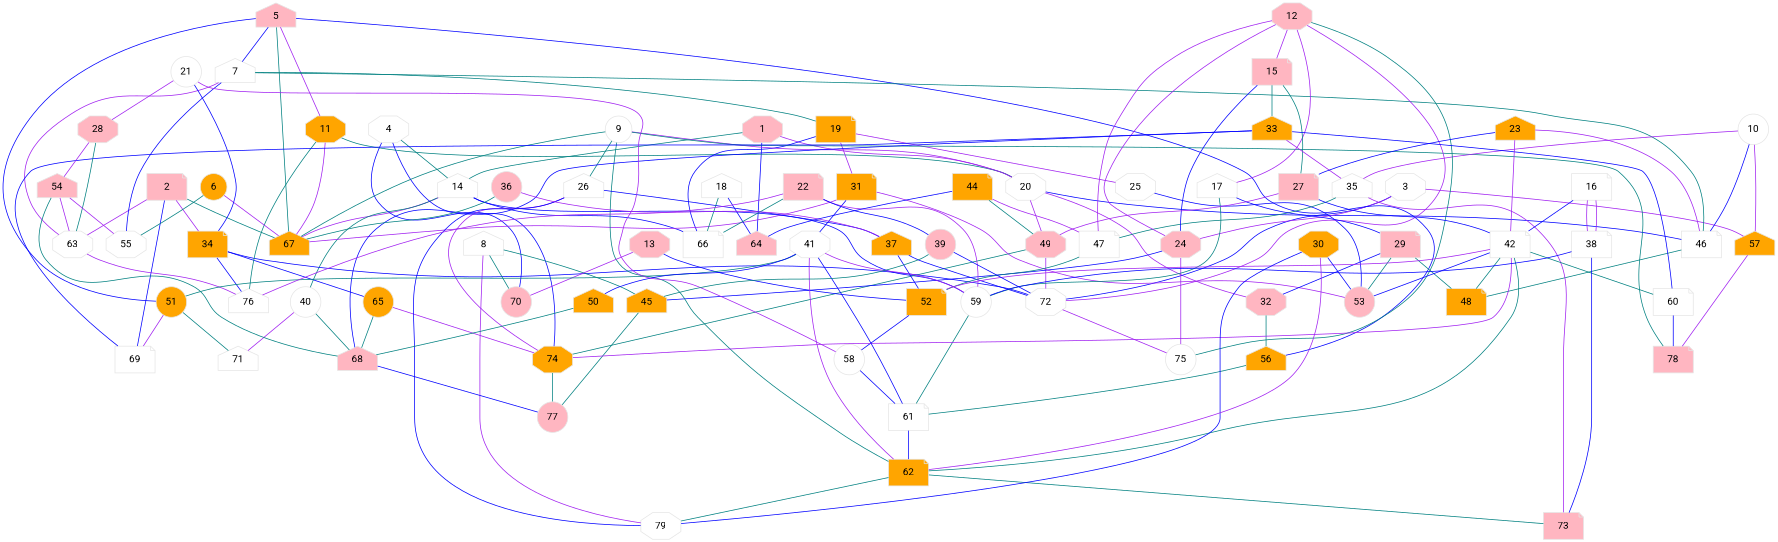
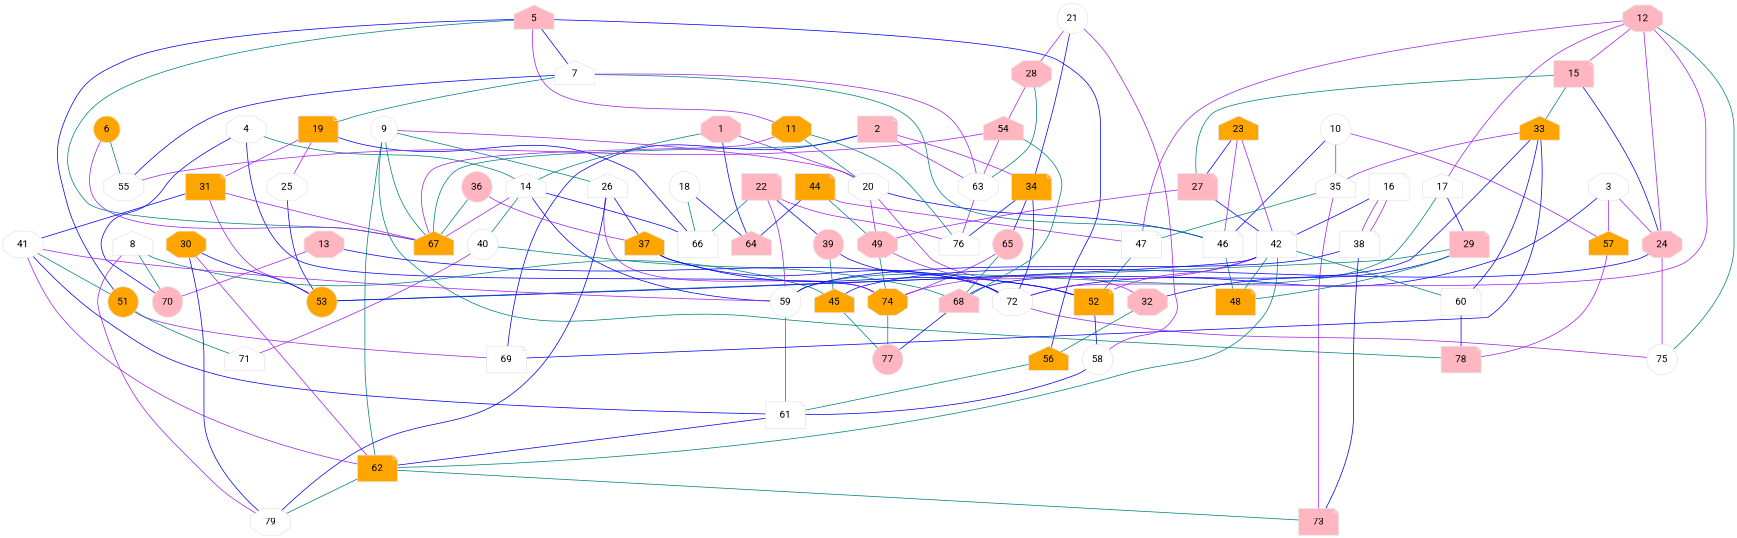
node "18": shape house -> circle
node "65": fillcolor orange -> lightpink
node "50": removed
node "53": fillcolor lightpink -> orange
